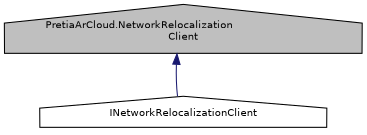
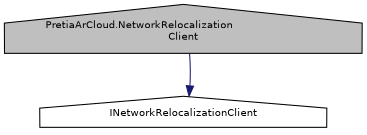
edge "INetworkRelocalizationClient" -> "PretiaArCloud.NetworkRelocalization Client": reversed
